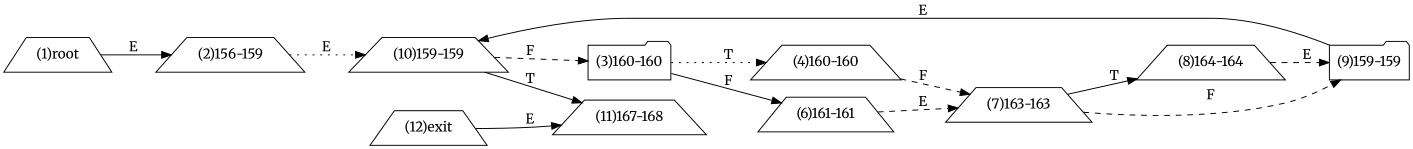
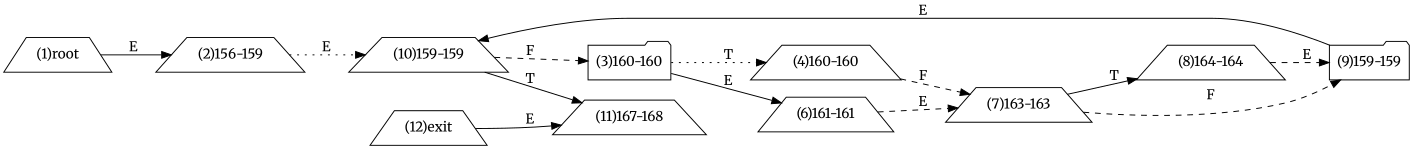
edge "(3)160-160" -> "(6)161-161": label "F" -> "E"
